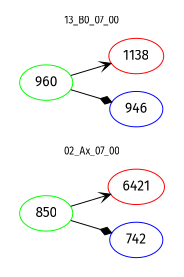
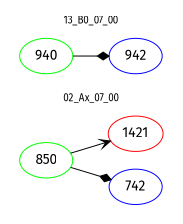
node "1138": removed
node "960": label "960" -> "940"
node "946": label "946" -> "942"
node "6421": label "6421" -> "1421"
